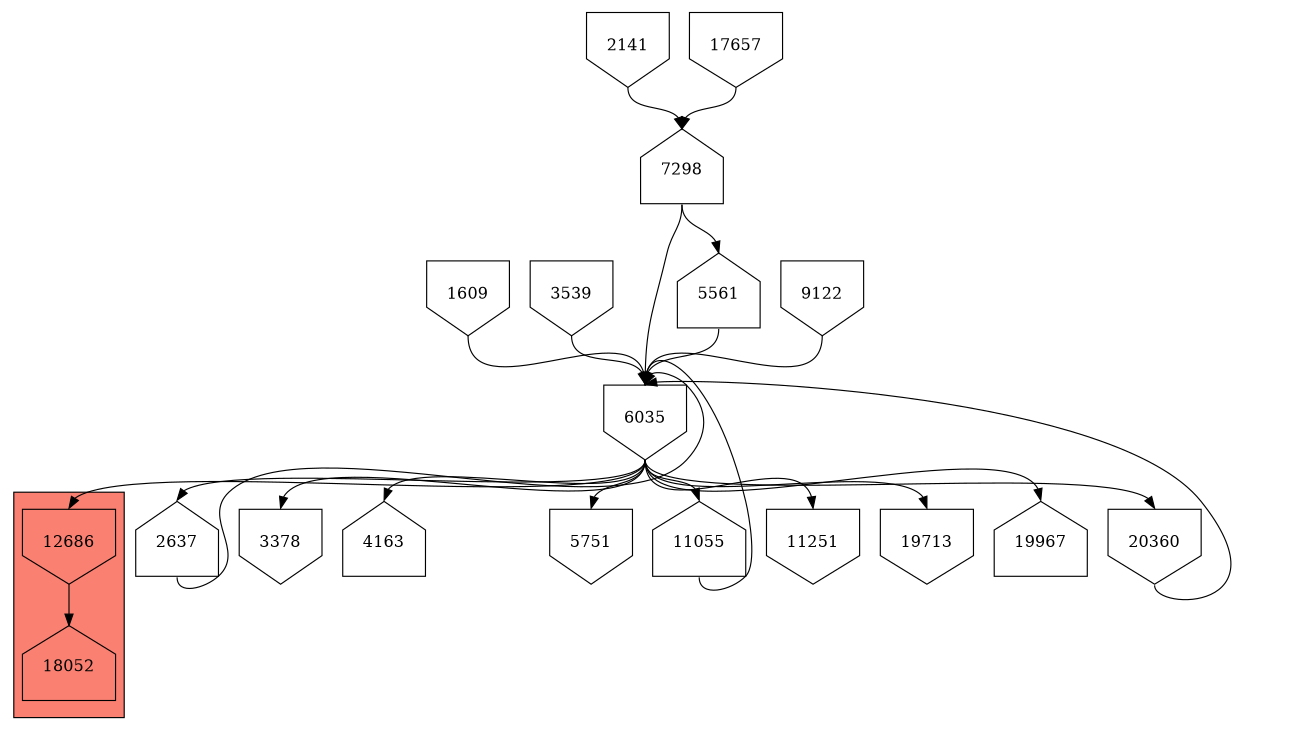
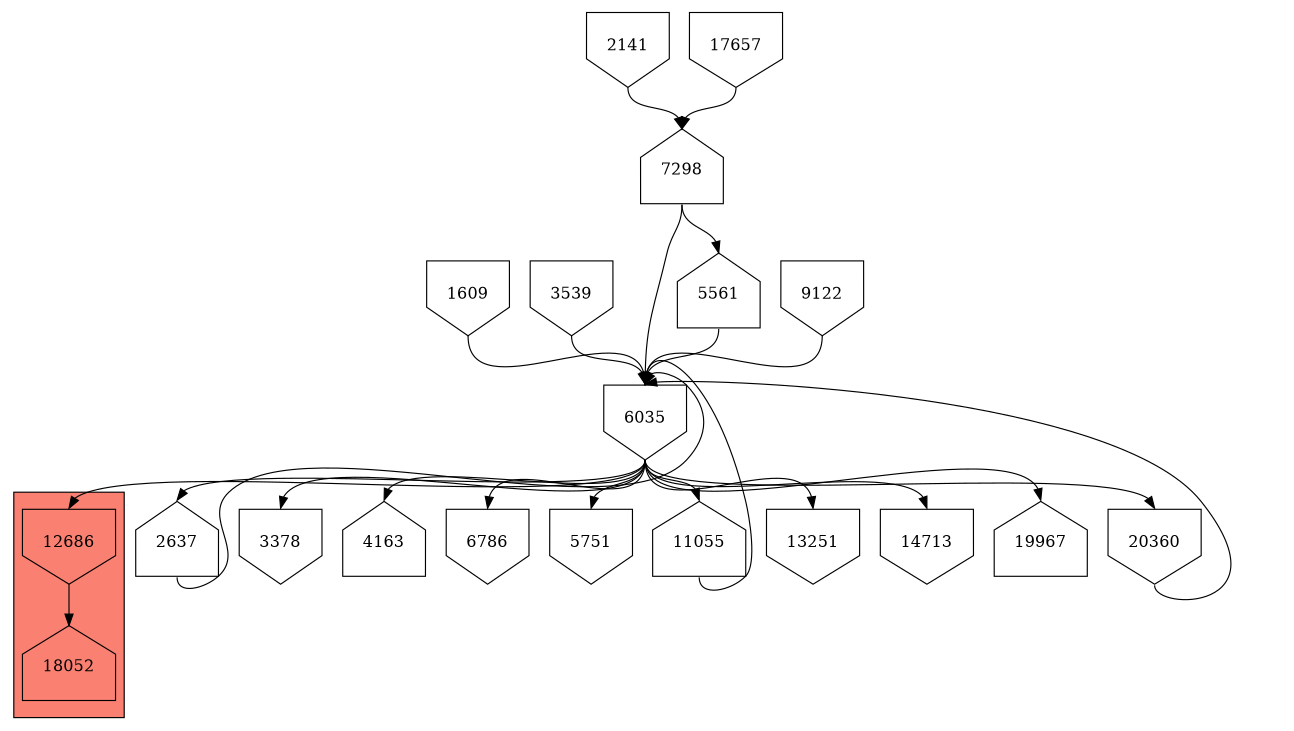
node "6786": added
node "11251": label "11251" -> "13251"
node "19713": label "19713" -> "14713"
